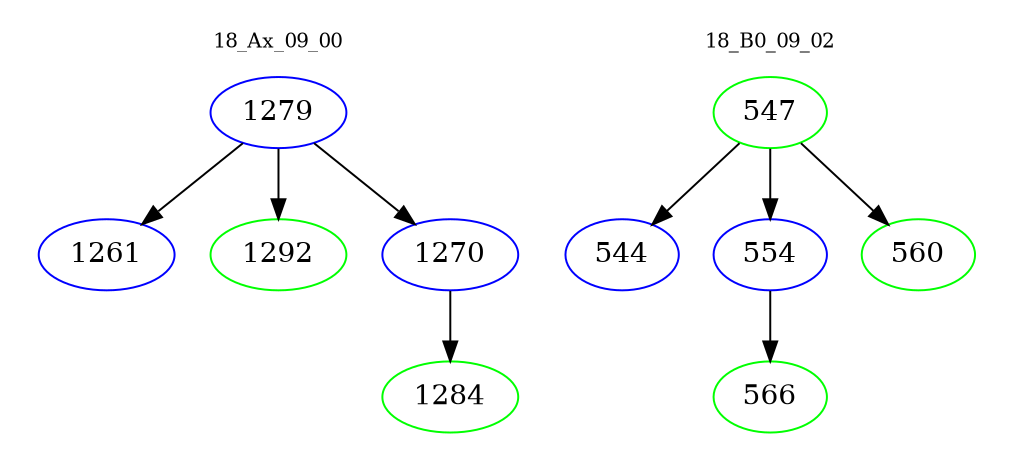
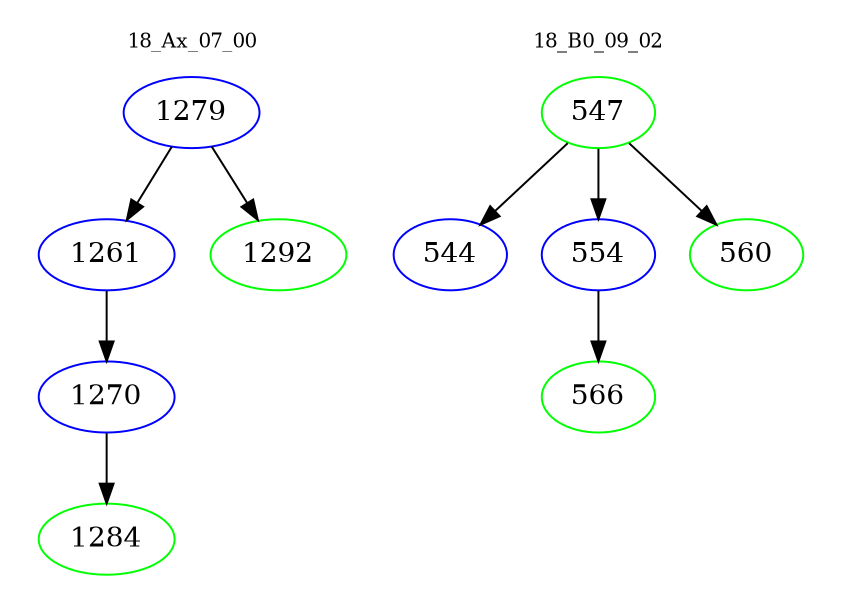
cluster "18_Ax_09_00": label "18_Ax_09_00" -> "18_Ax_07_00"
edge "1279" -> "1270": now "1261" -> "1270"
